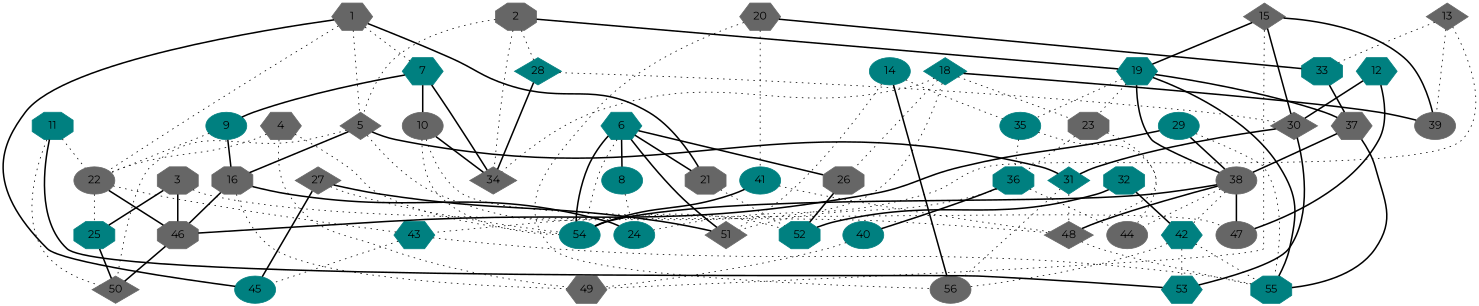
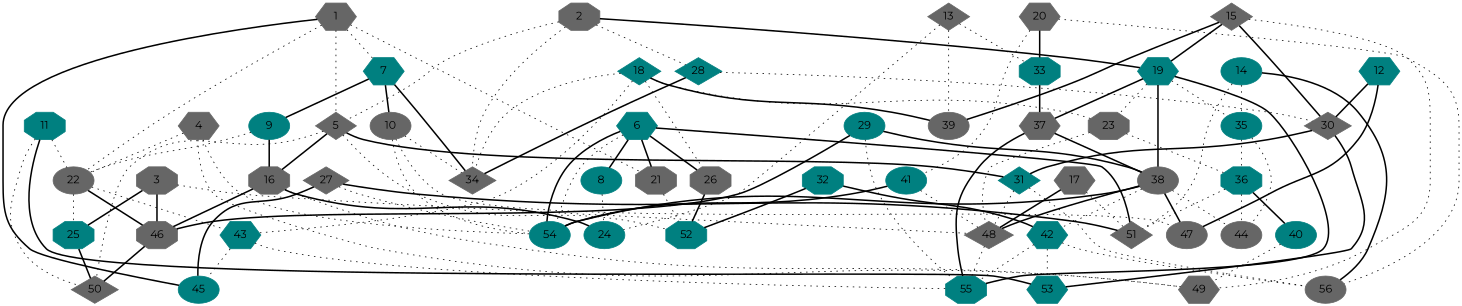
edge "1" -- "21": style bold -> dotted
edge "10" -- "34": style bold -> dotted
node "17": added
